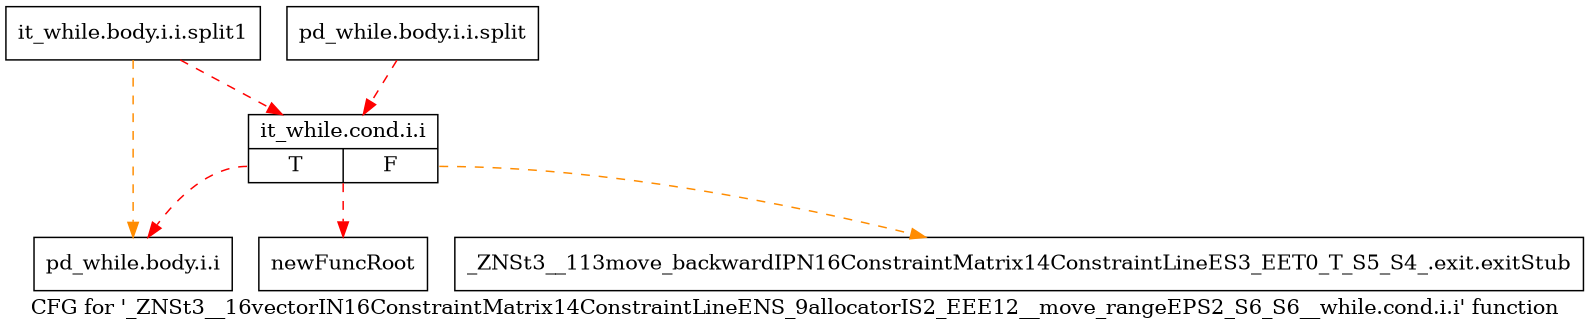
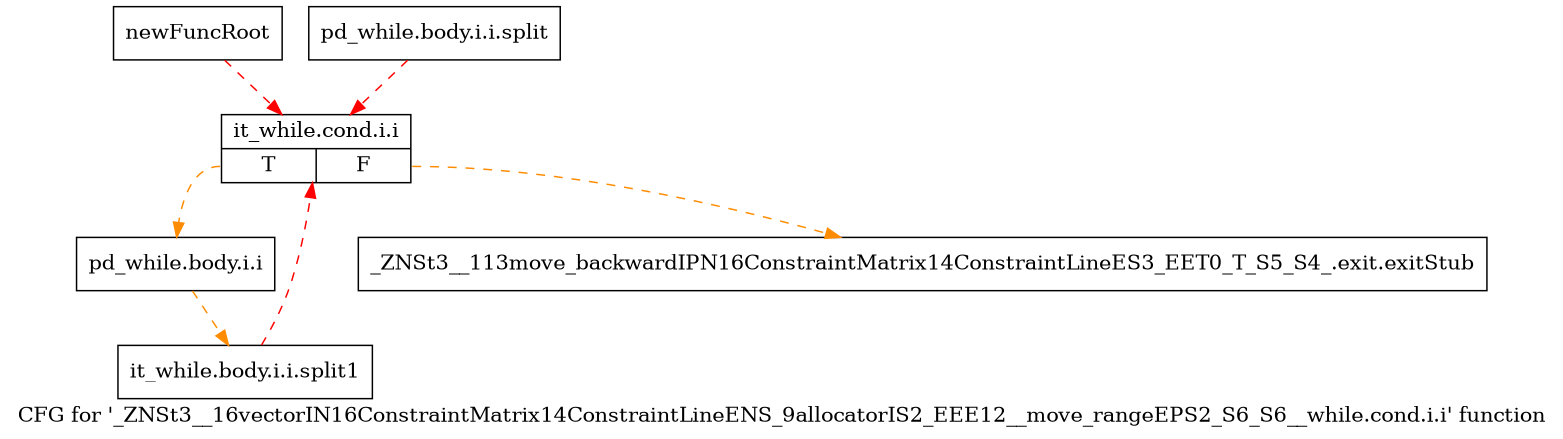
edge "it_while.body.i.i.split1" -> "pd_while.body.i.i": reversed
edge "it_while.cond.i.i" -> "pd_while.body.i.i": color red -> darkorange
edge "it_while.cond.i.i" -> "newFuncRoot": reversed
